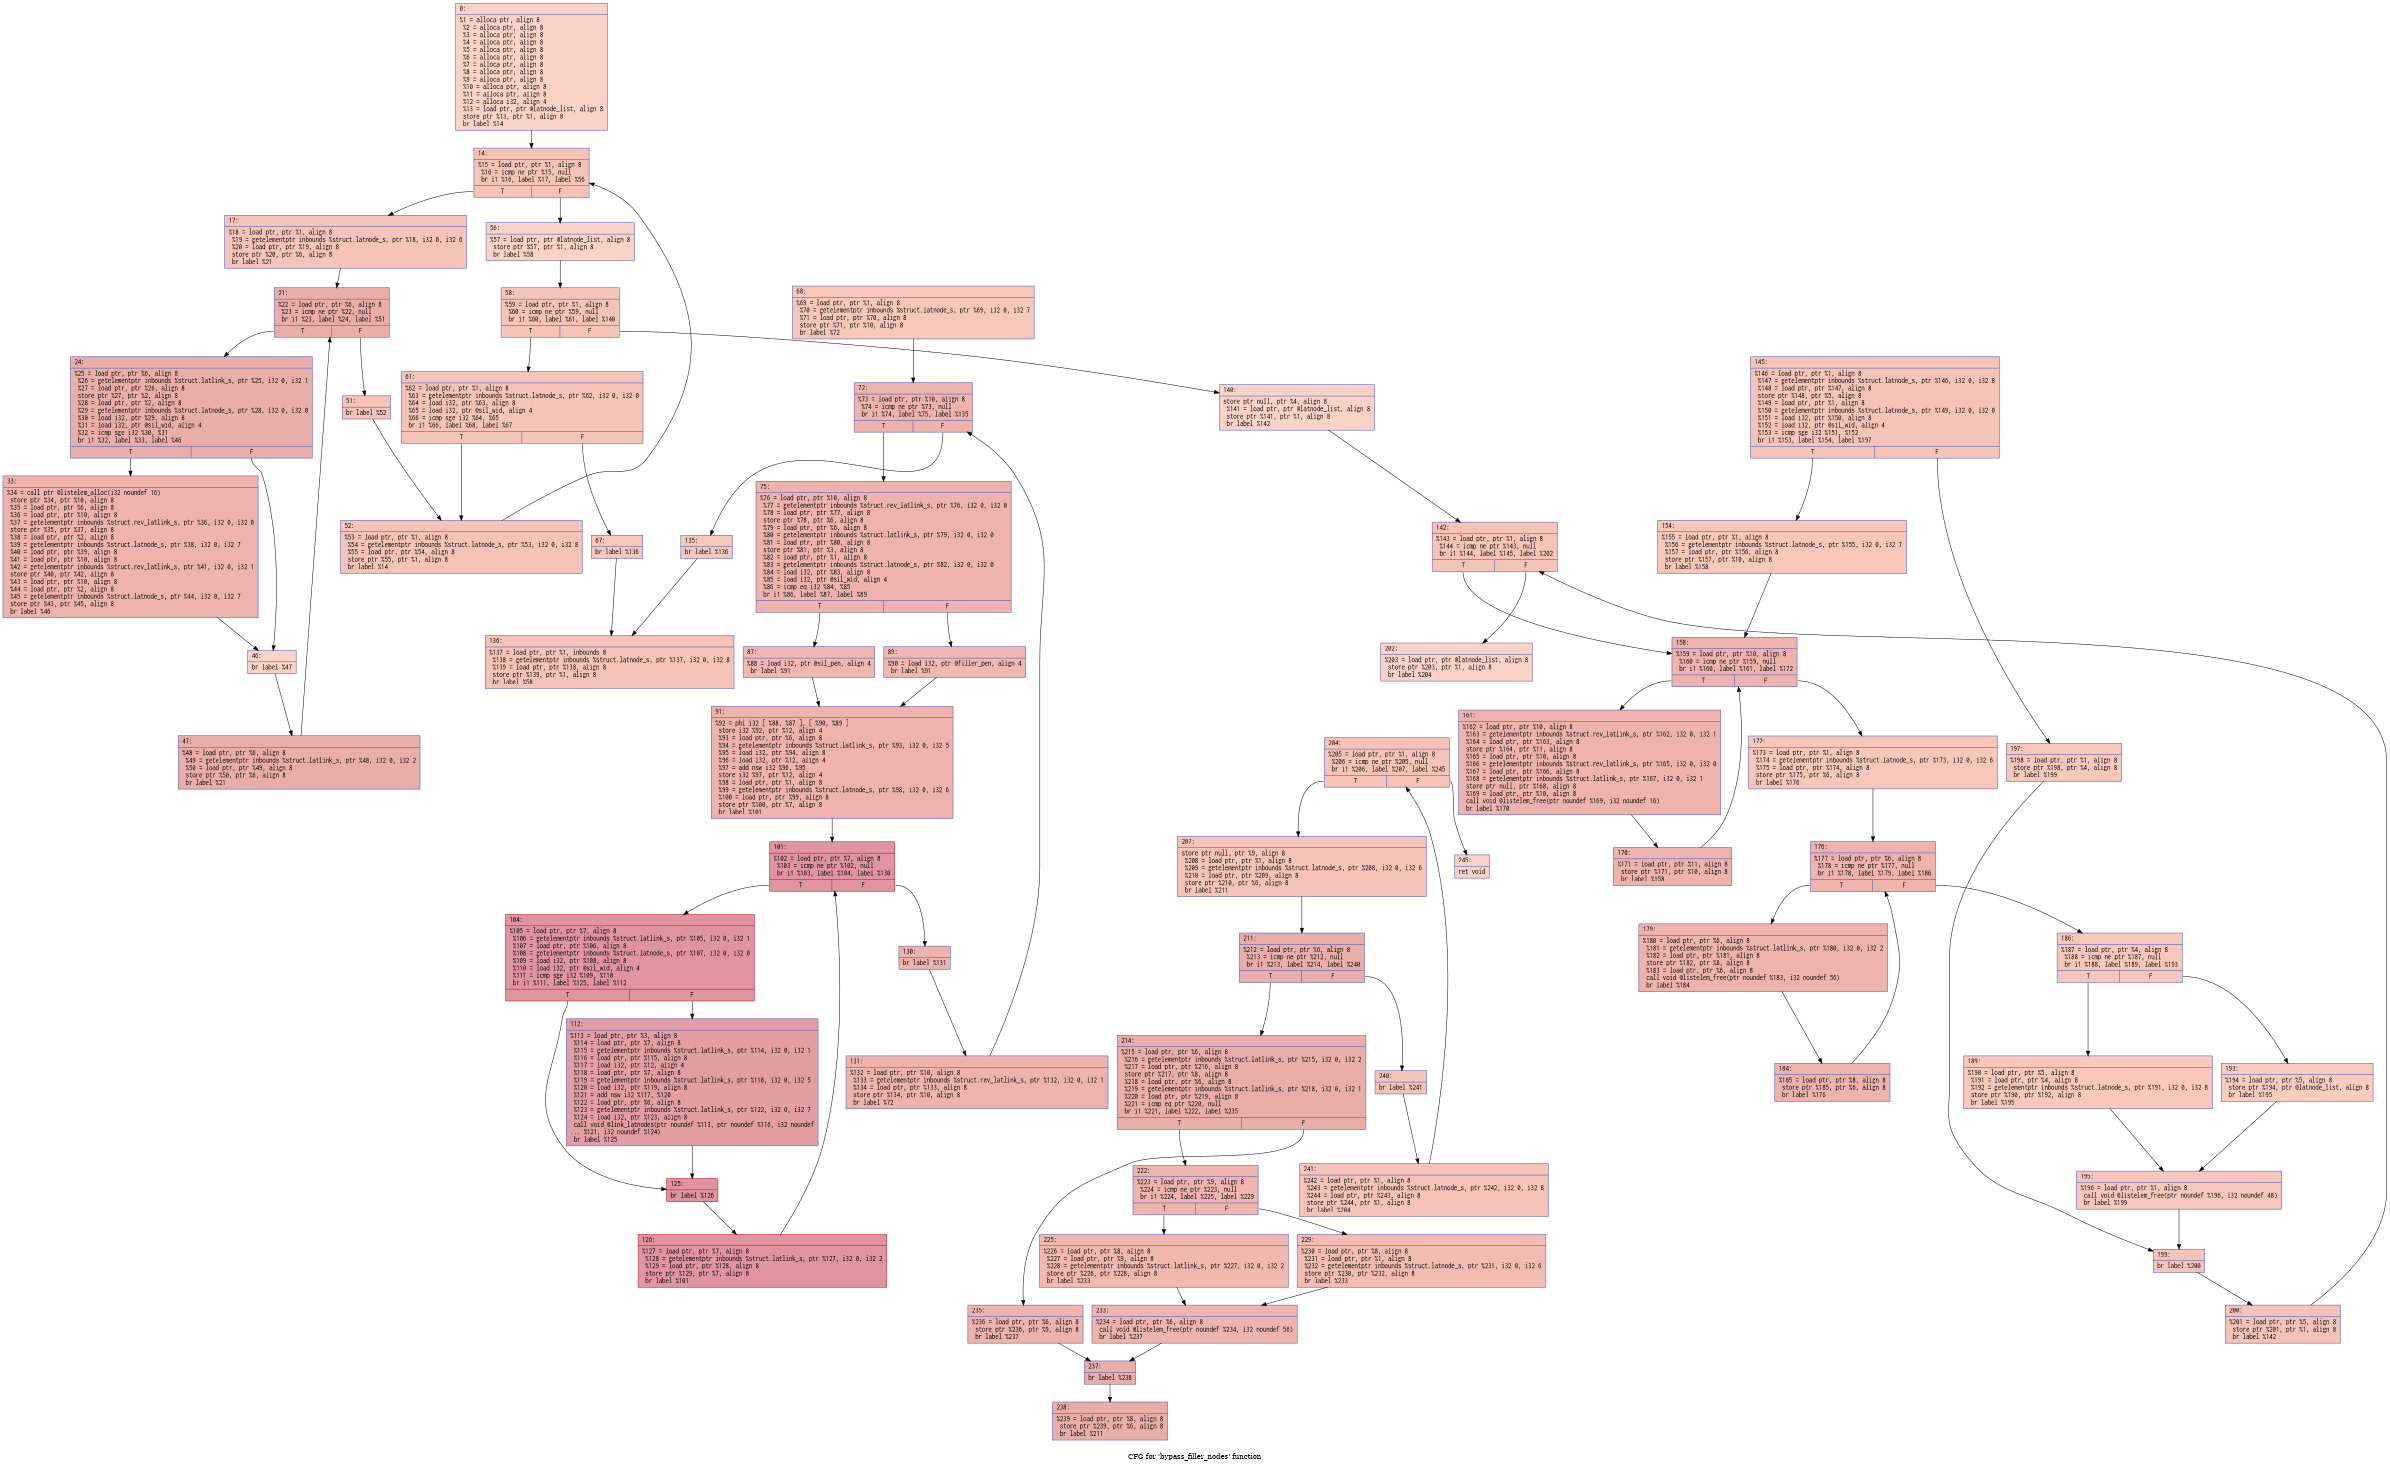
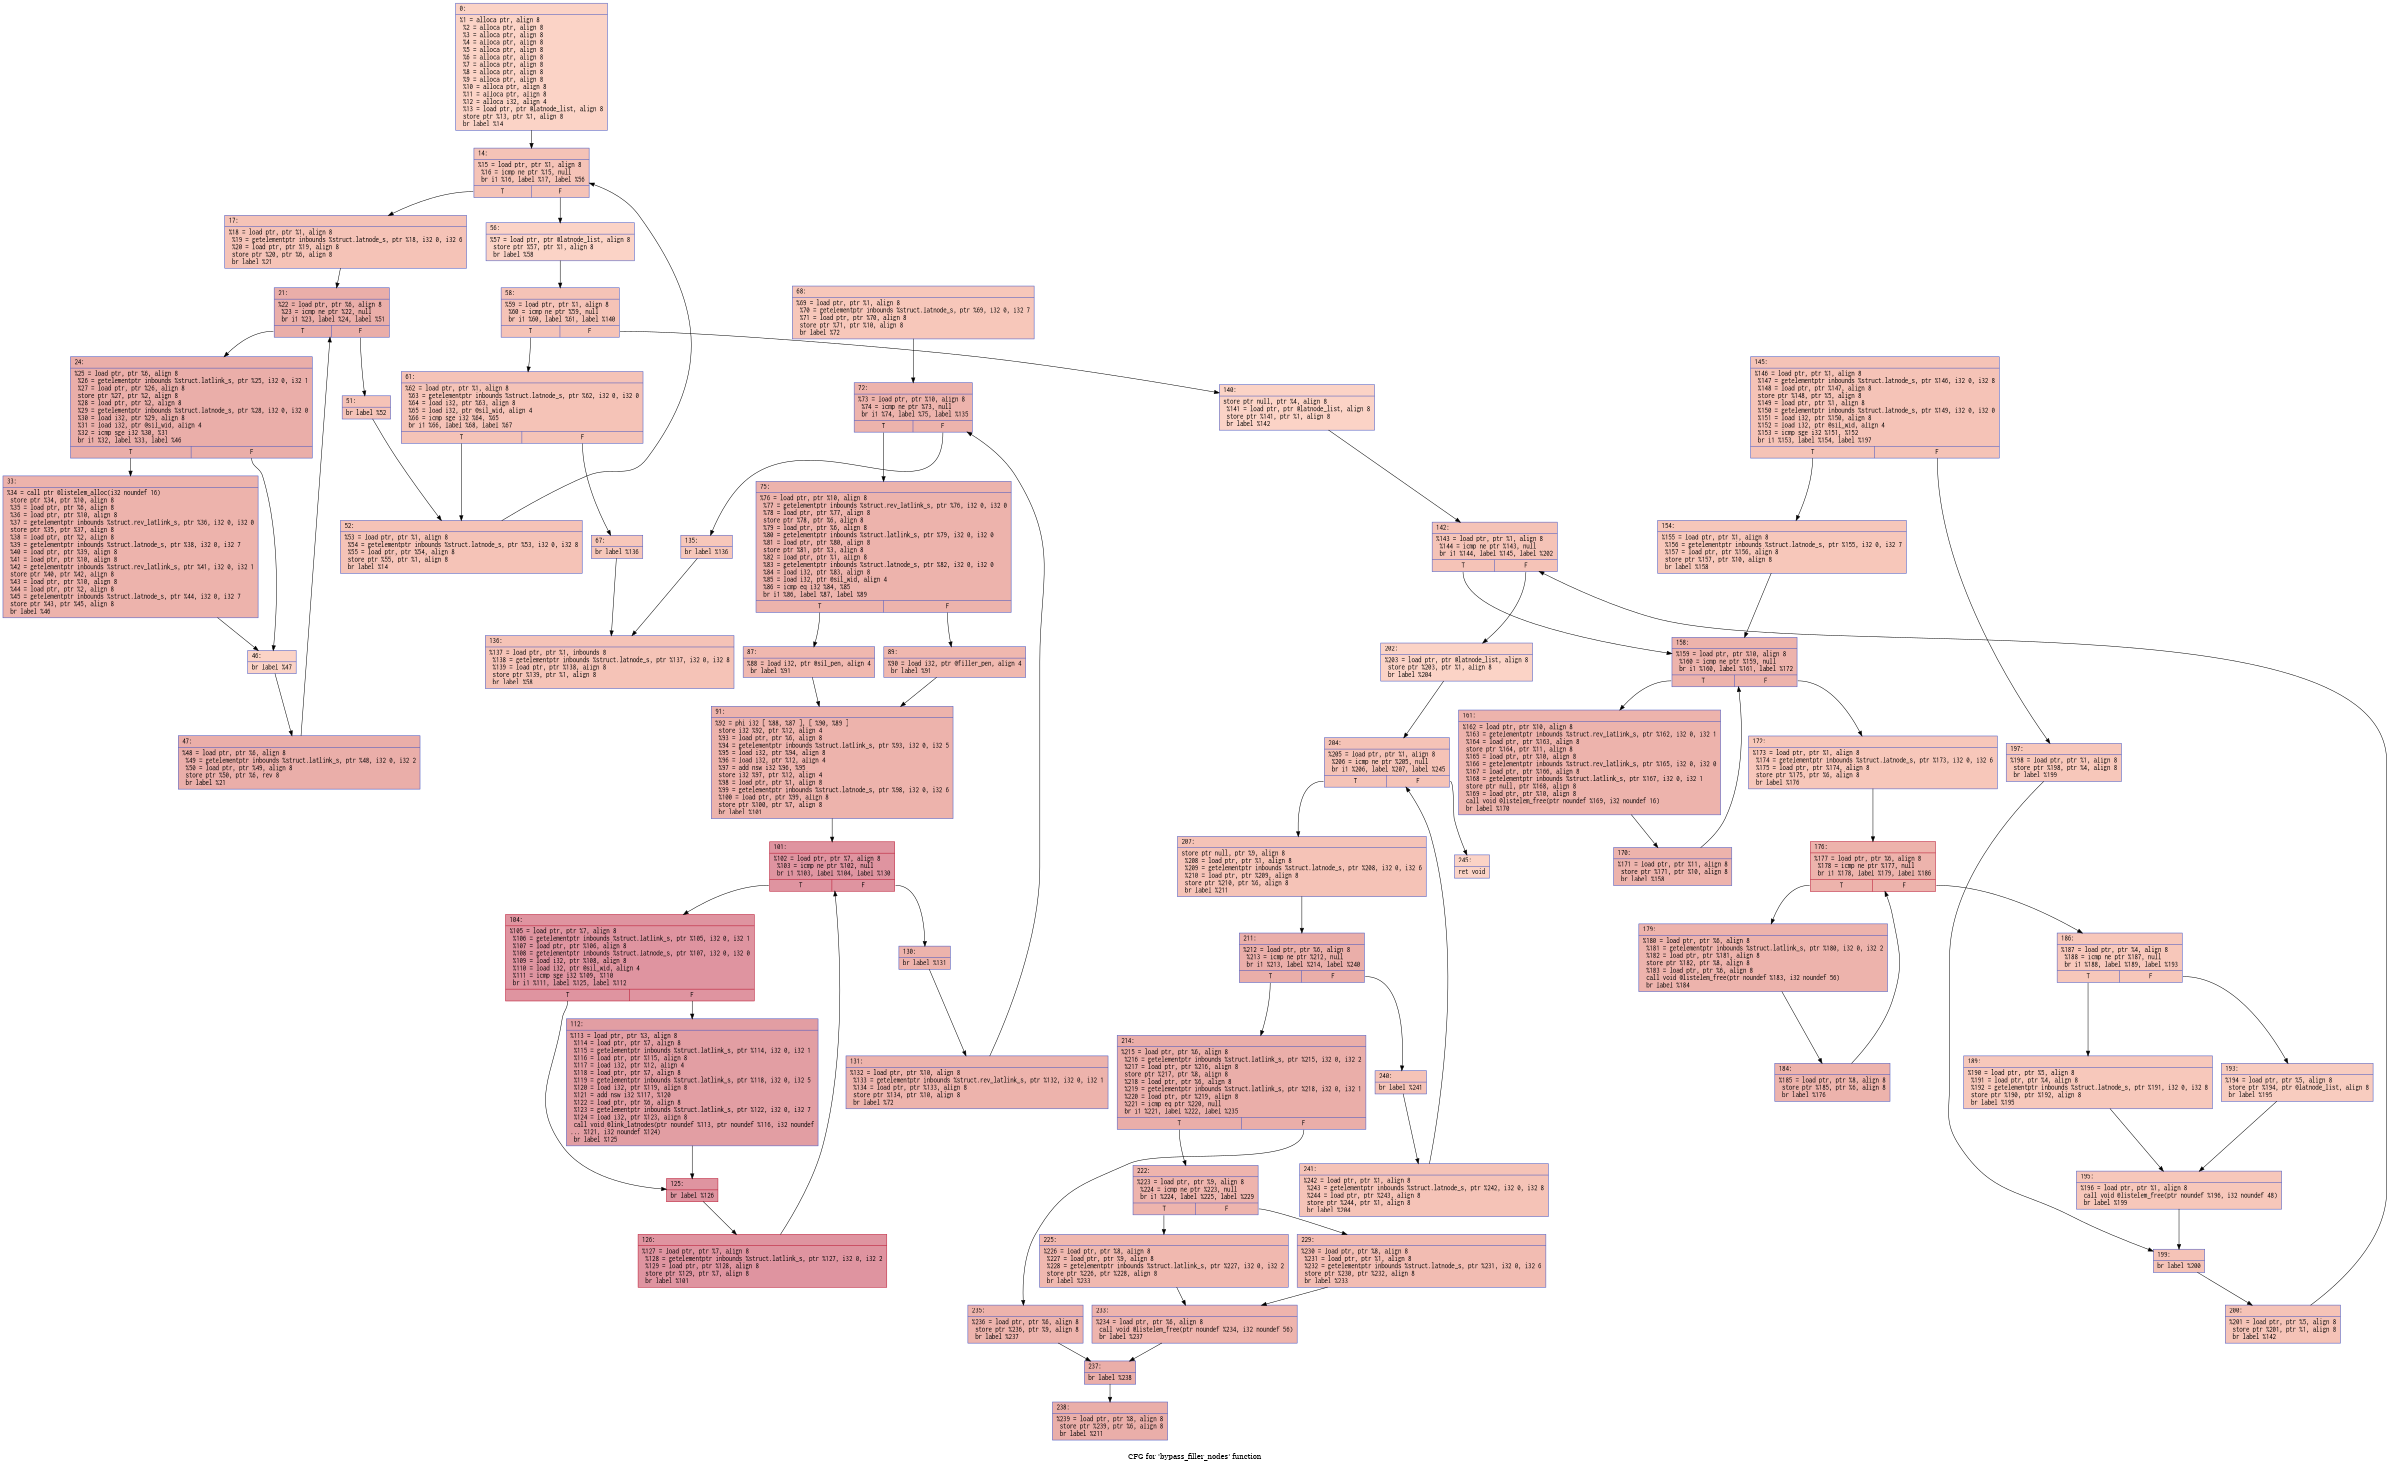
edge "202:" -> "204:": added
node "47:": text "store ptr %50, ptr %6, align 8" -> "store ptr %50, ptr %6, rev 8"
node "176:": color #3d50c3ff -> #b70d28ff
